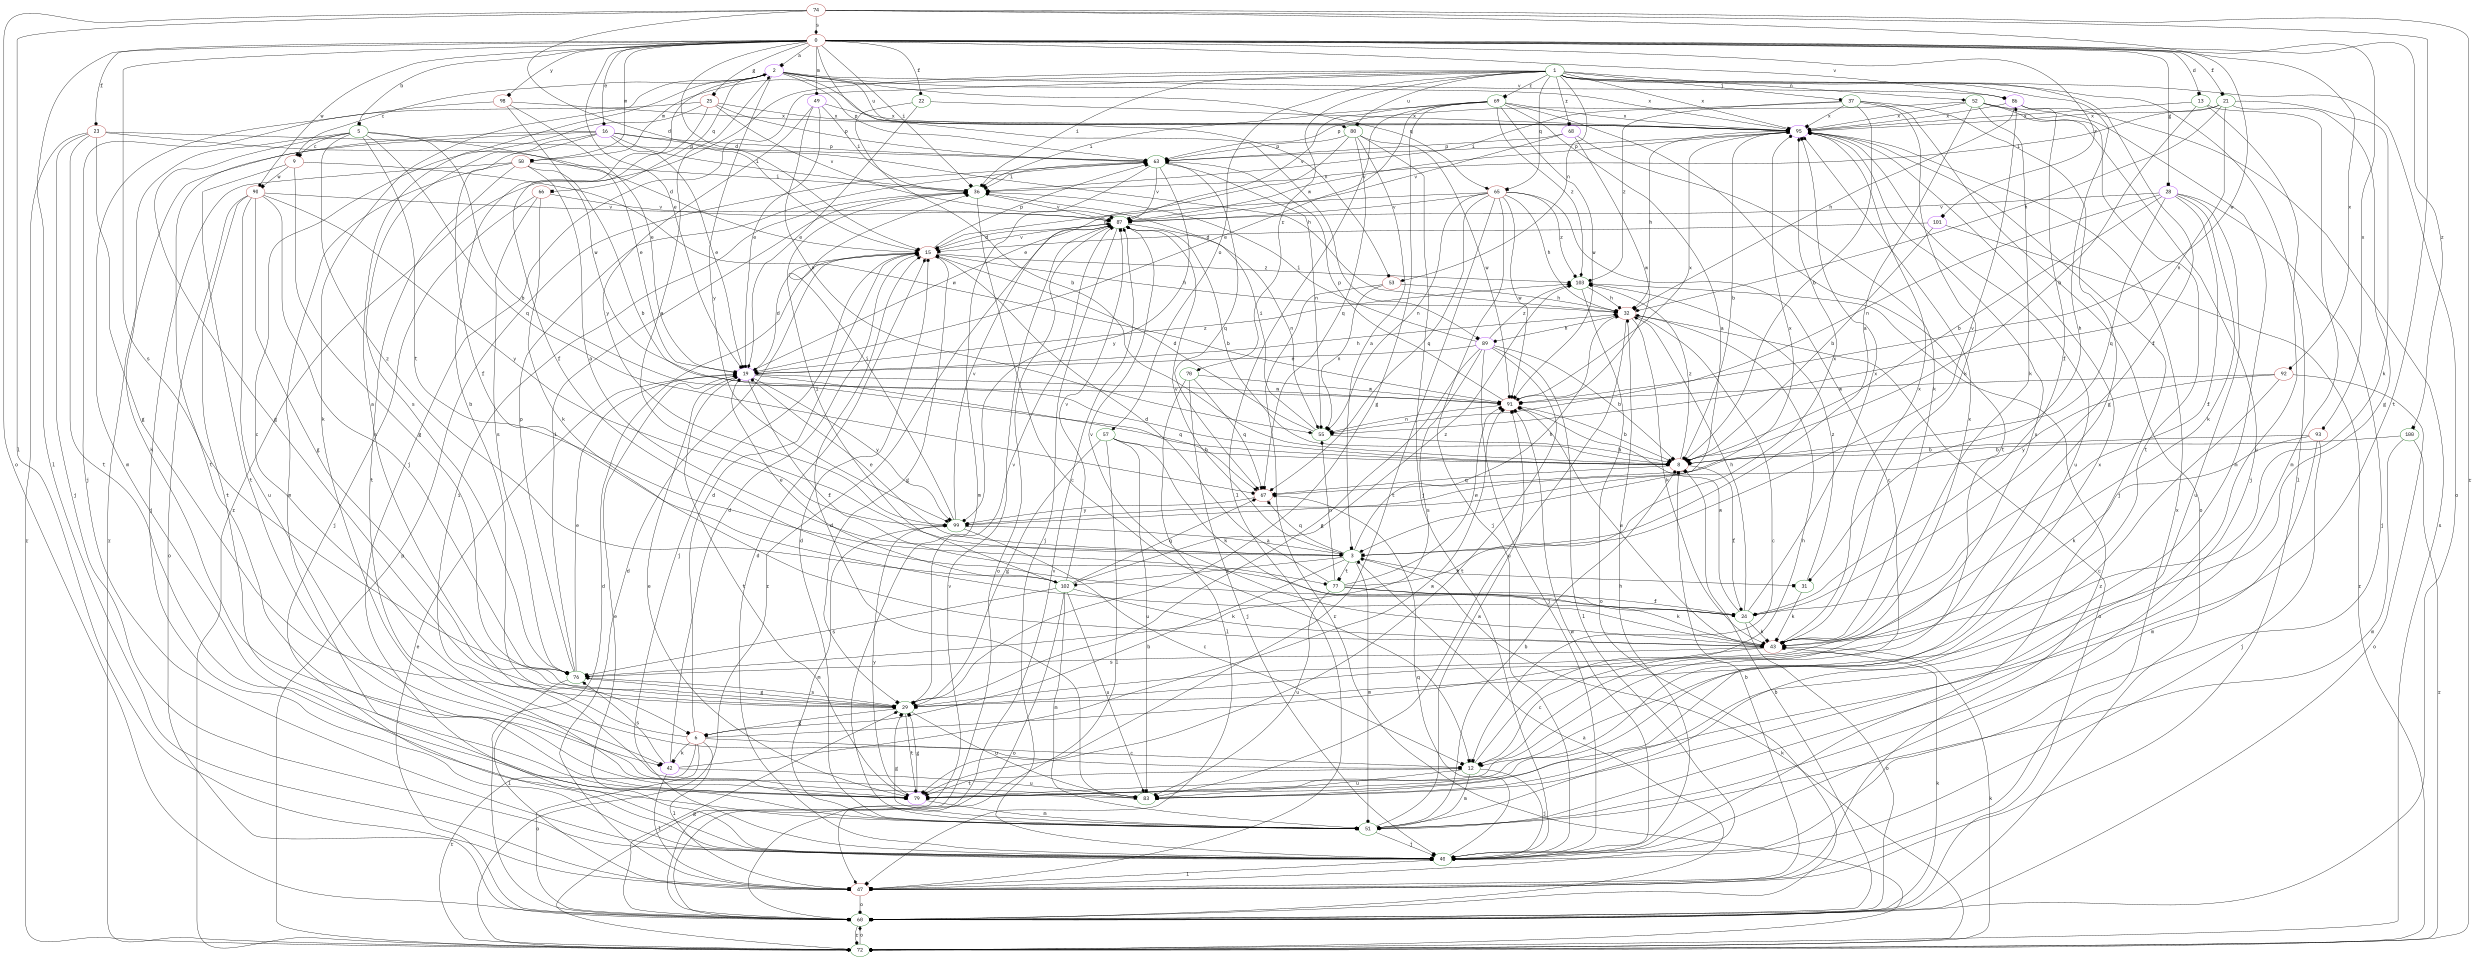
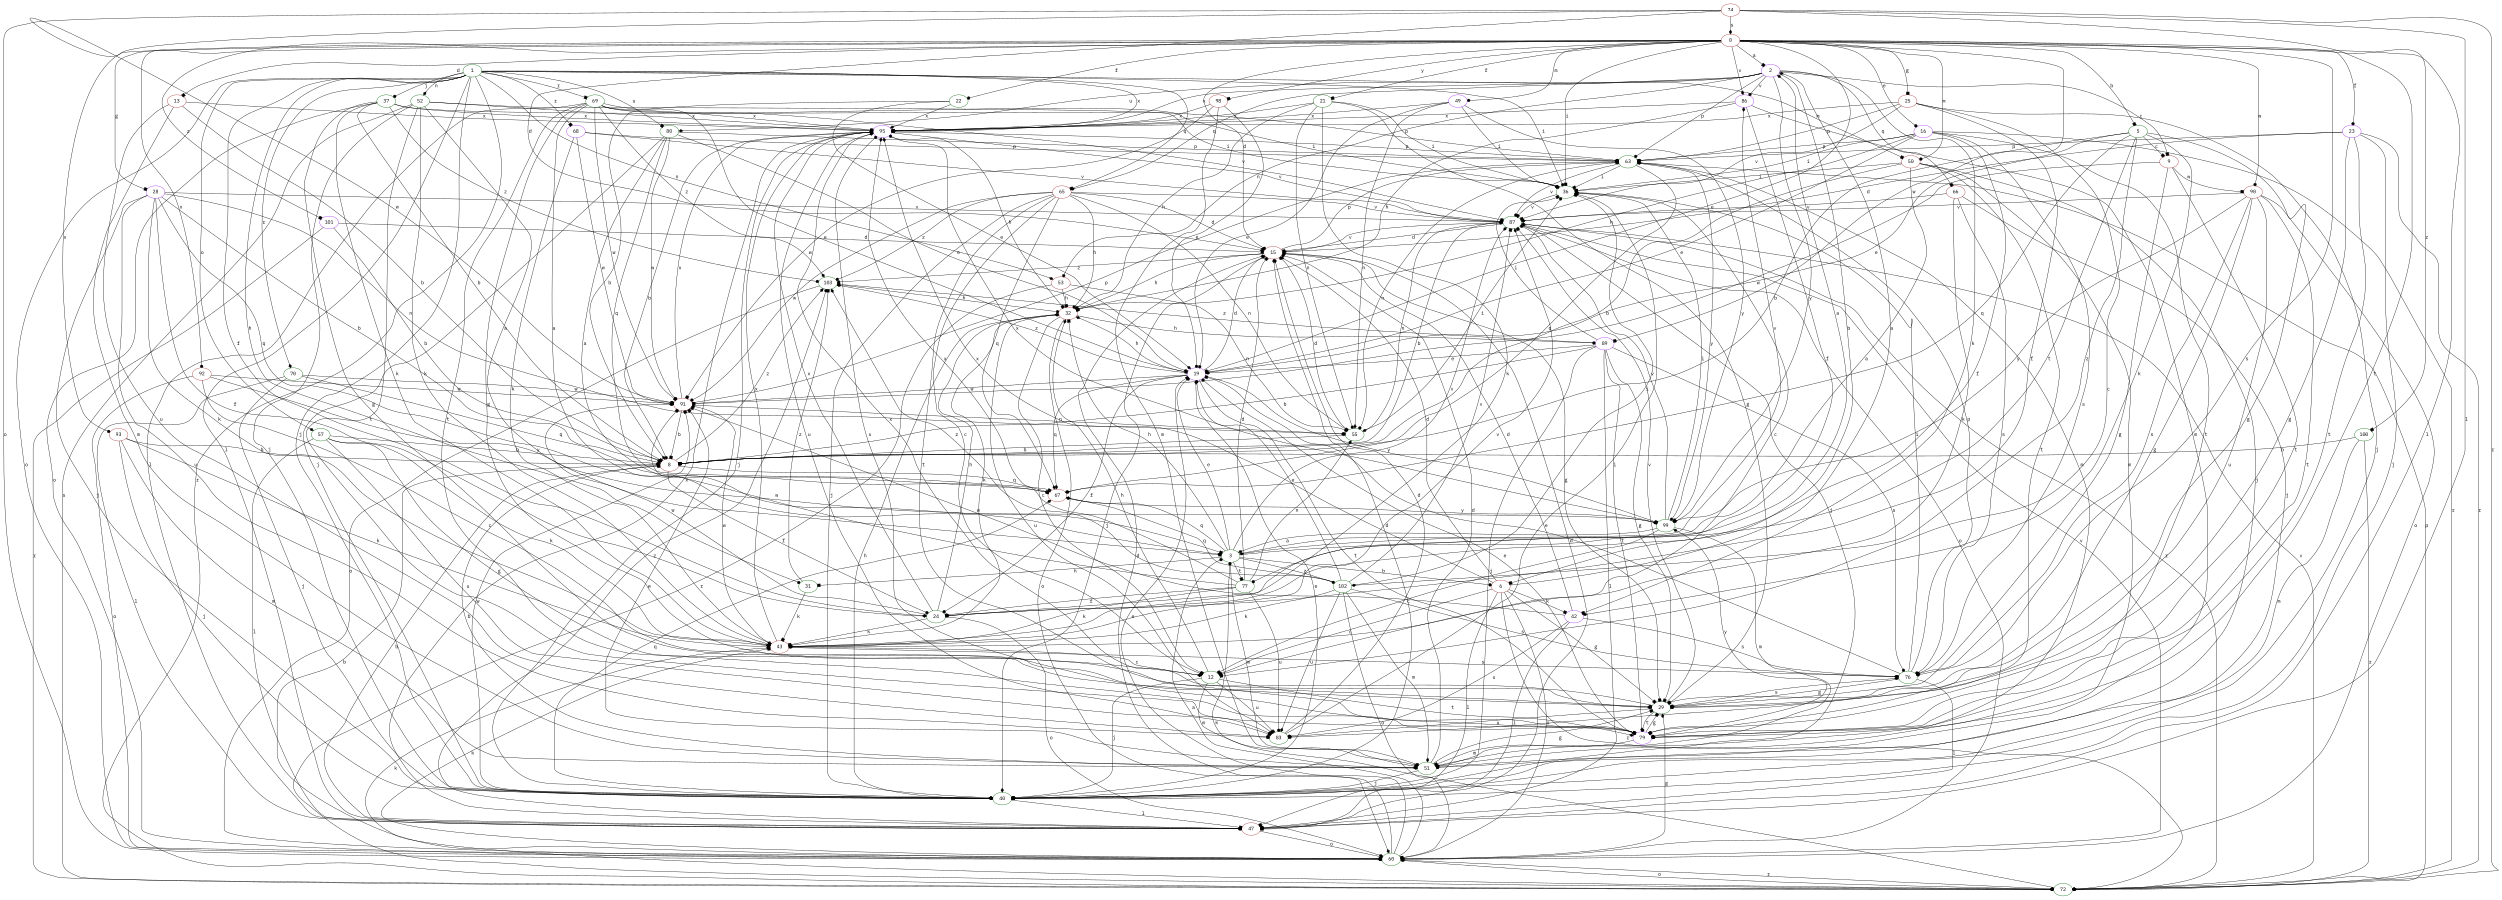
node "13": color darkgreen -> brown
node "23": color brown -> purple
edge "29" -> "6": reversed
